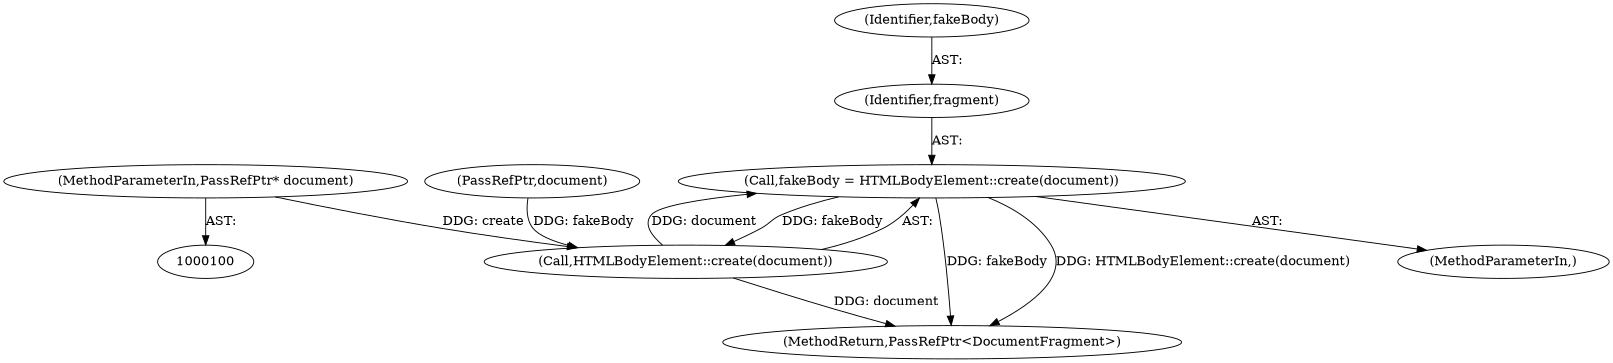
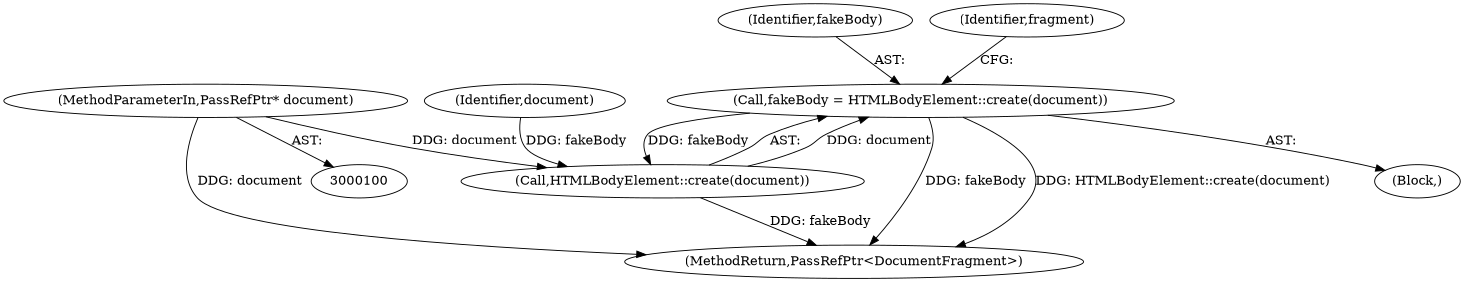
edge "(Identifier,fakeBody)" -> "(Identifier,fragment)": now "(Identifier,fakeBody)" -> "(Call,fakeBody = HTMLBodyElement::create(document))"
edge "(Identifier,fragment)" -> "(Call,fakeBody = HTMLBodyElement::create(document))": label "AST: " -> "CFG: "
node "(PassRefPtr,document)": label "(PassRefPtr,document)" -> "(Identifier,document)"
edge "(MethodParameterIn,PassRefPtr* document)" -> "(Call,HTMLBodyElement::create(document))": label "DDG: create" -> "DDG: document"
edge "(MethodParameterIn,PassRefPtr* document)" -> "(MethodReturn,PassRefPtr<DocumentFragment>)": added, label "DDG: document"
node "1000100": label "1000100" -> "3000100"
node "(MethodParameterIn,)": label "(MethodParameterIn,)" -> "(Block,)"
edge "(Call,HTMLBodyElement::create(document))" -> "(MethodReturn,PassRefPtr<DocumentFragment>)": label "DDG: document" -> "DDG: fakeBody"
